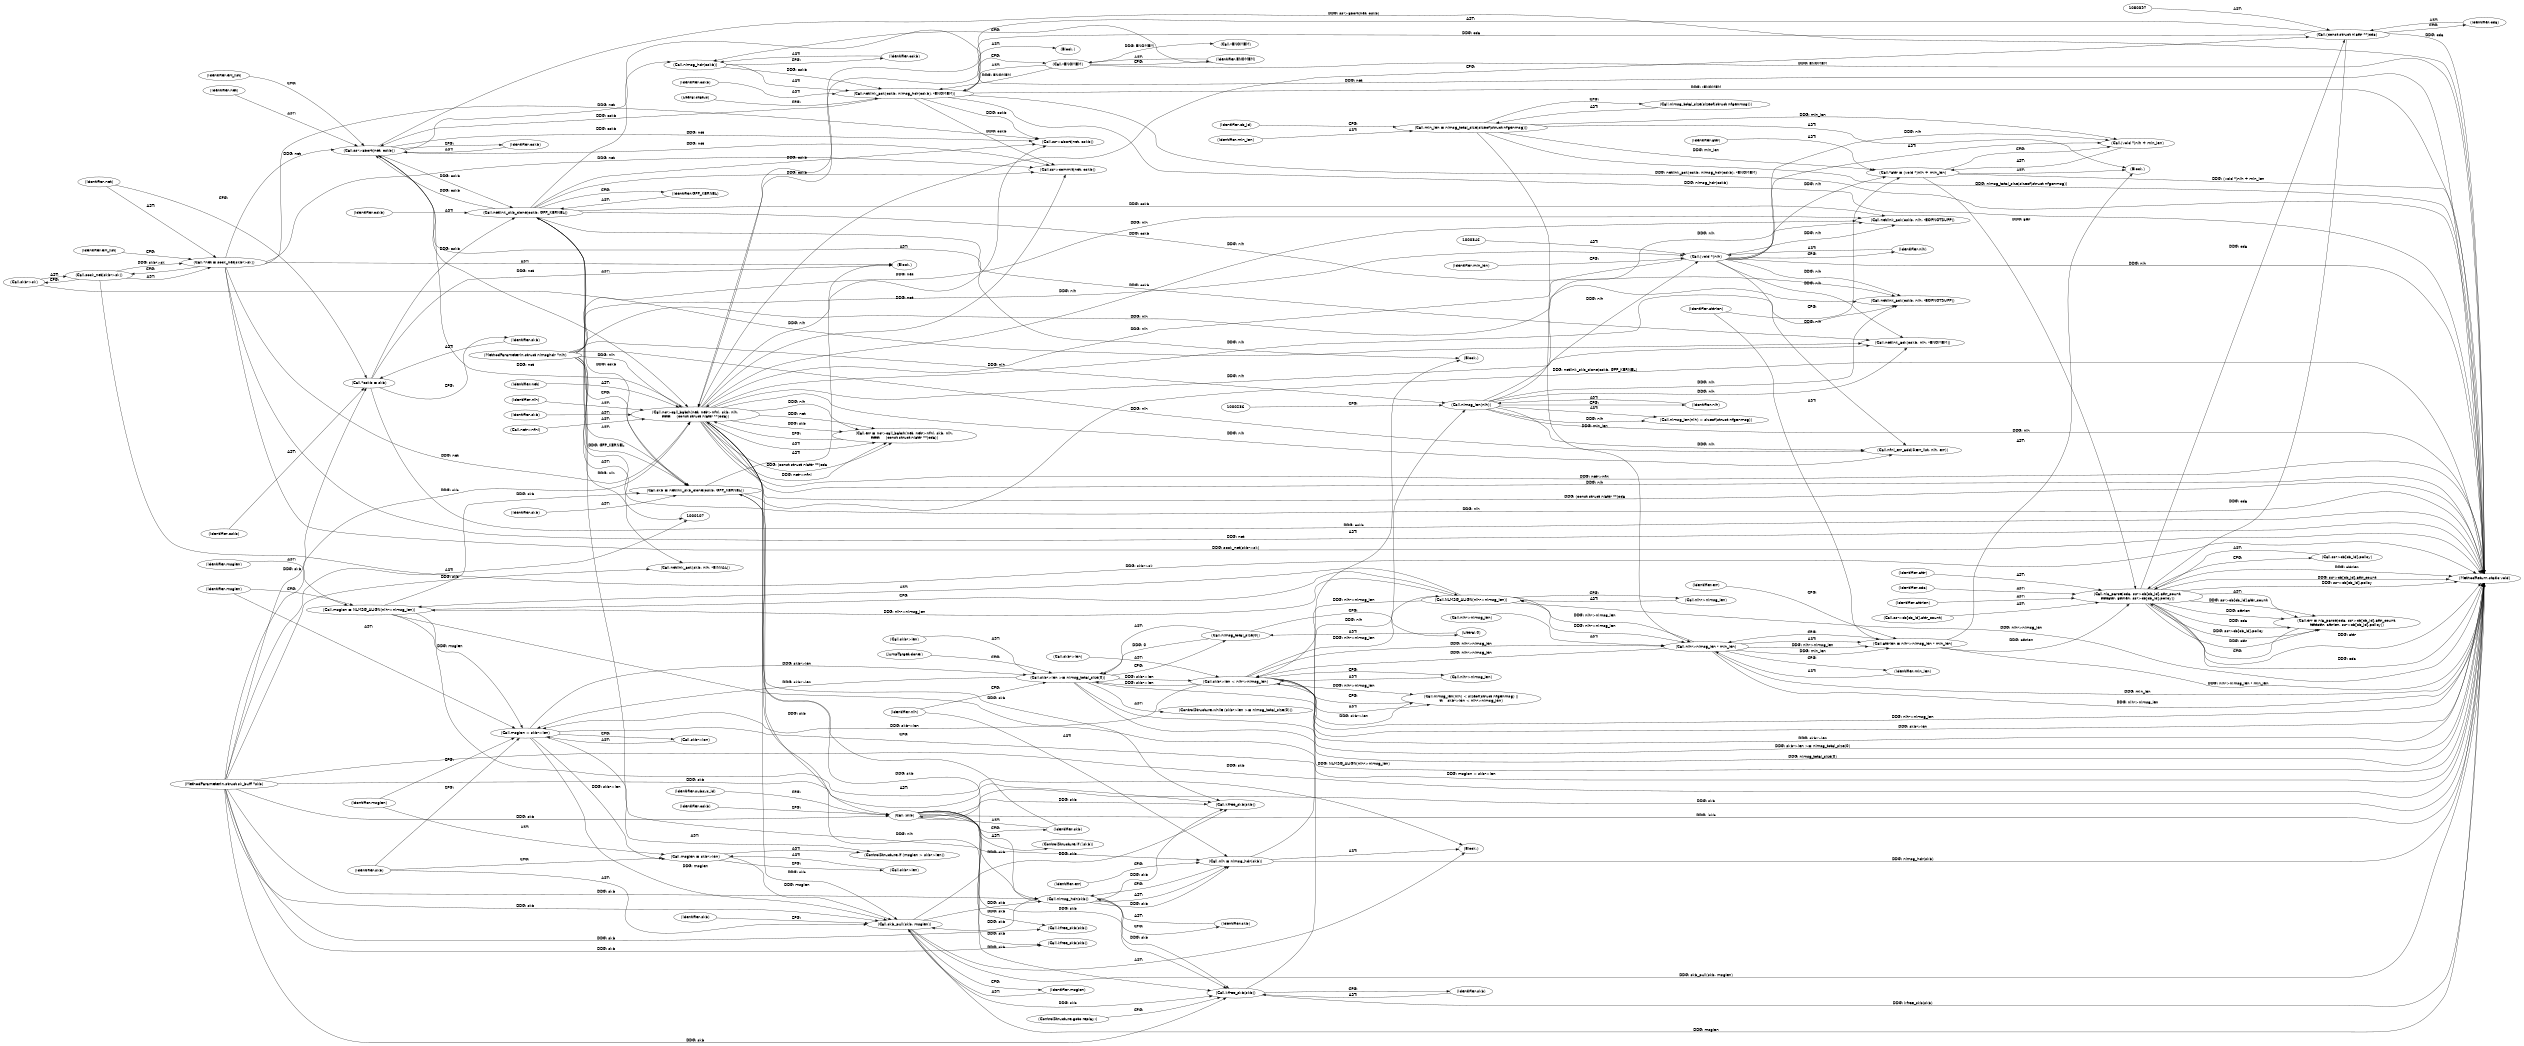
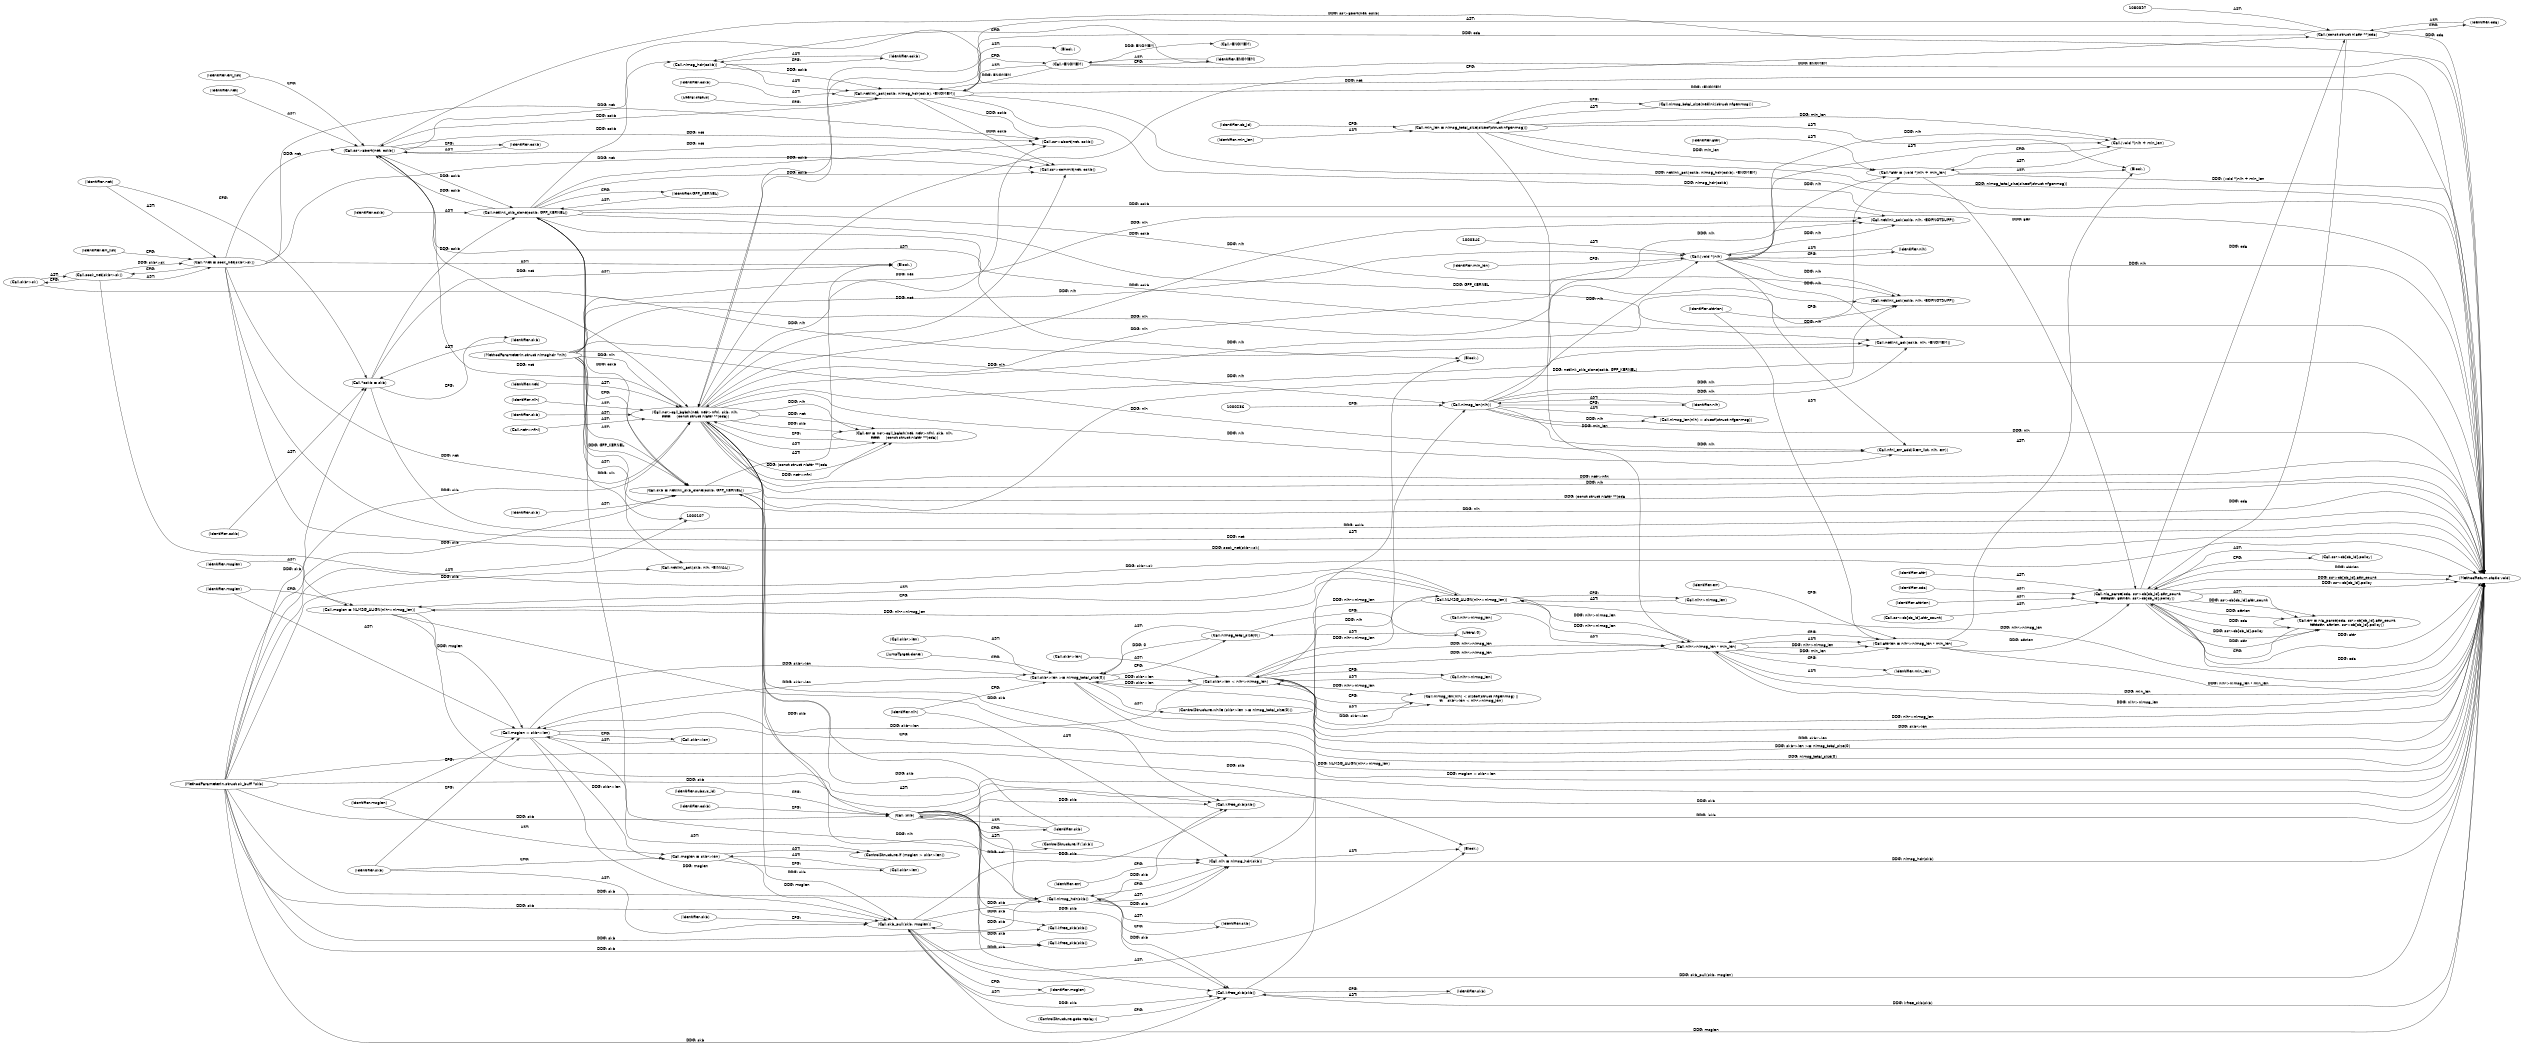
node "(Call,nlmsg_total_size(sizeof(struct nfgenmsg)))": label "(Call,nlmsg_total_size(sizeof(struct nfgenmsg)))" -> "(Call,nlmsg_total_size(netlink(struct nfgenmsg)))"
edge "(Call,netlink_skb_clone(oskb, GFP_KERNEL))" -> "(MethodReturn,static void)": added, label "DDG: GFP_KERNEL"
edge "(Call,msglen = NLMSG_ALIGN(nlh->nlmsg_len))" -> "(Call,skb = netlink_skb_clone(oskb, GFP_KERNEL))": now "(MethodParameterIn,struct sk_buff *skb)" -> "(Call,skb = netlink_skb_clone(oskb, GFP_KERNEL))"
edge "(Call,!skb)" -> "(Call,nlmsg_hdr(skb))": label "DDG: skb" -> "DDG: ack"
